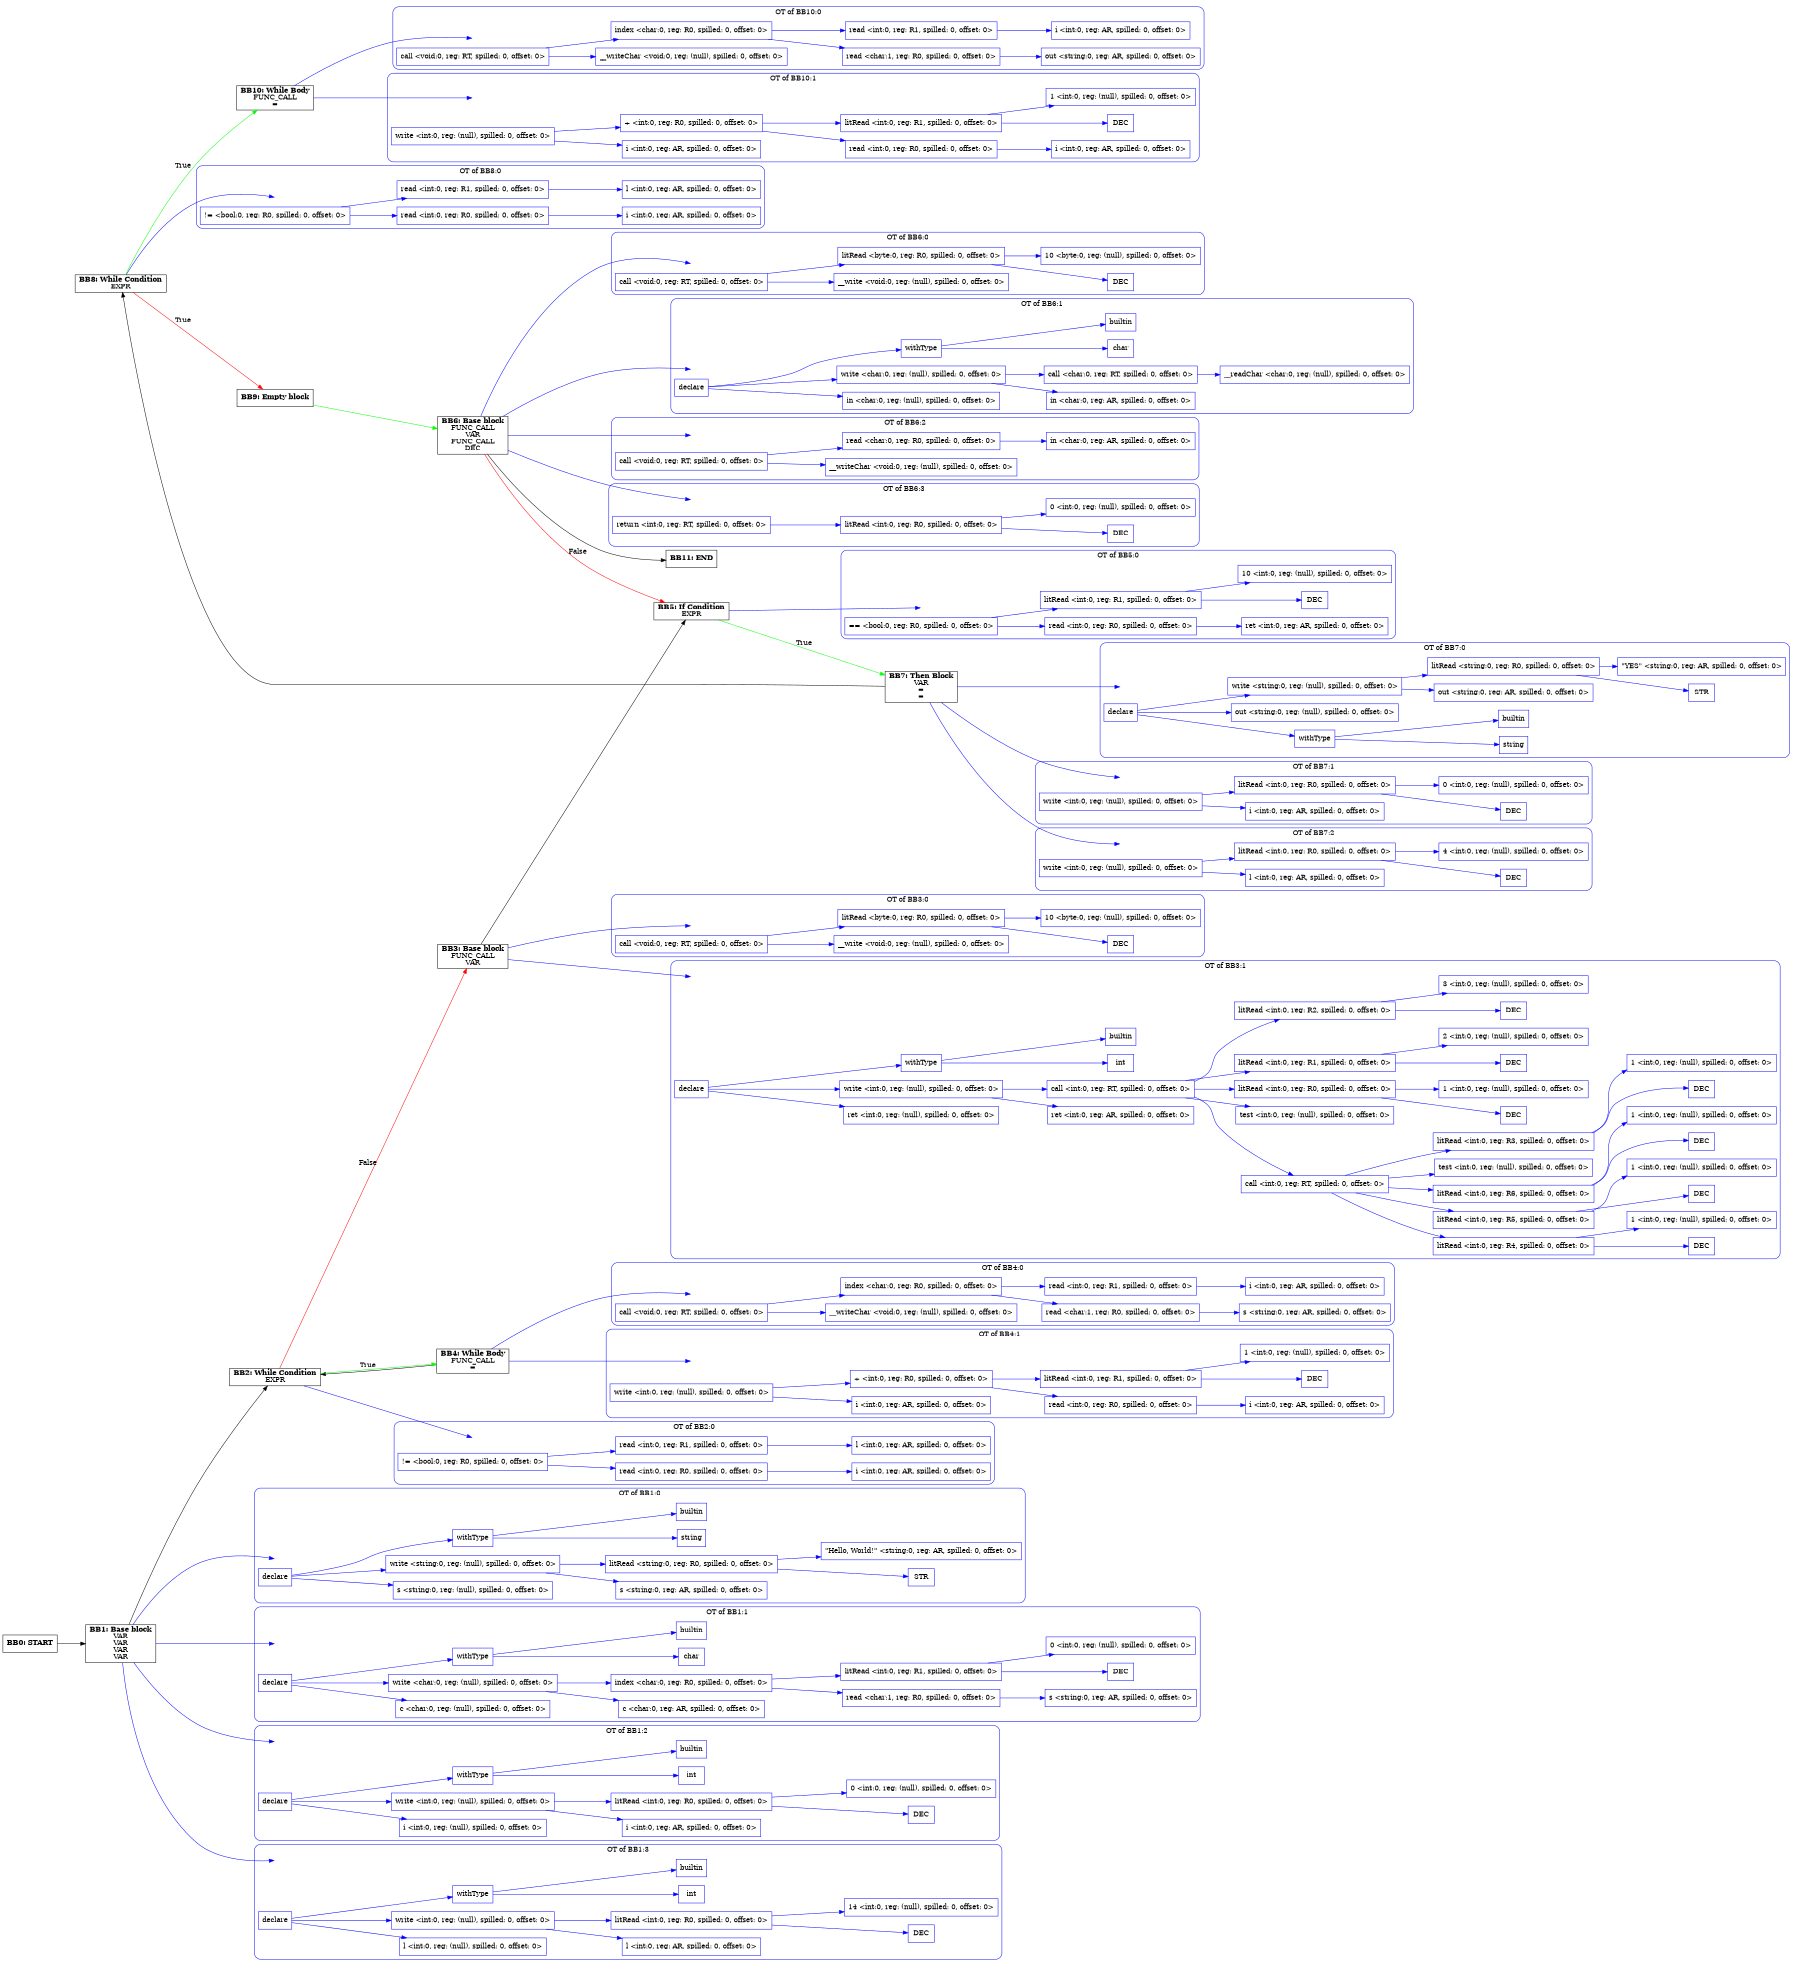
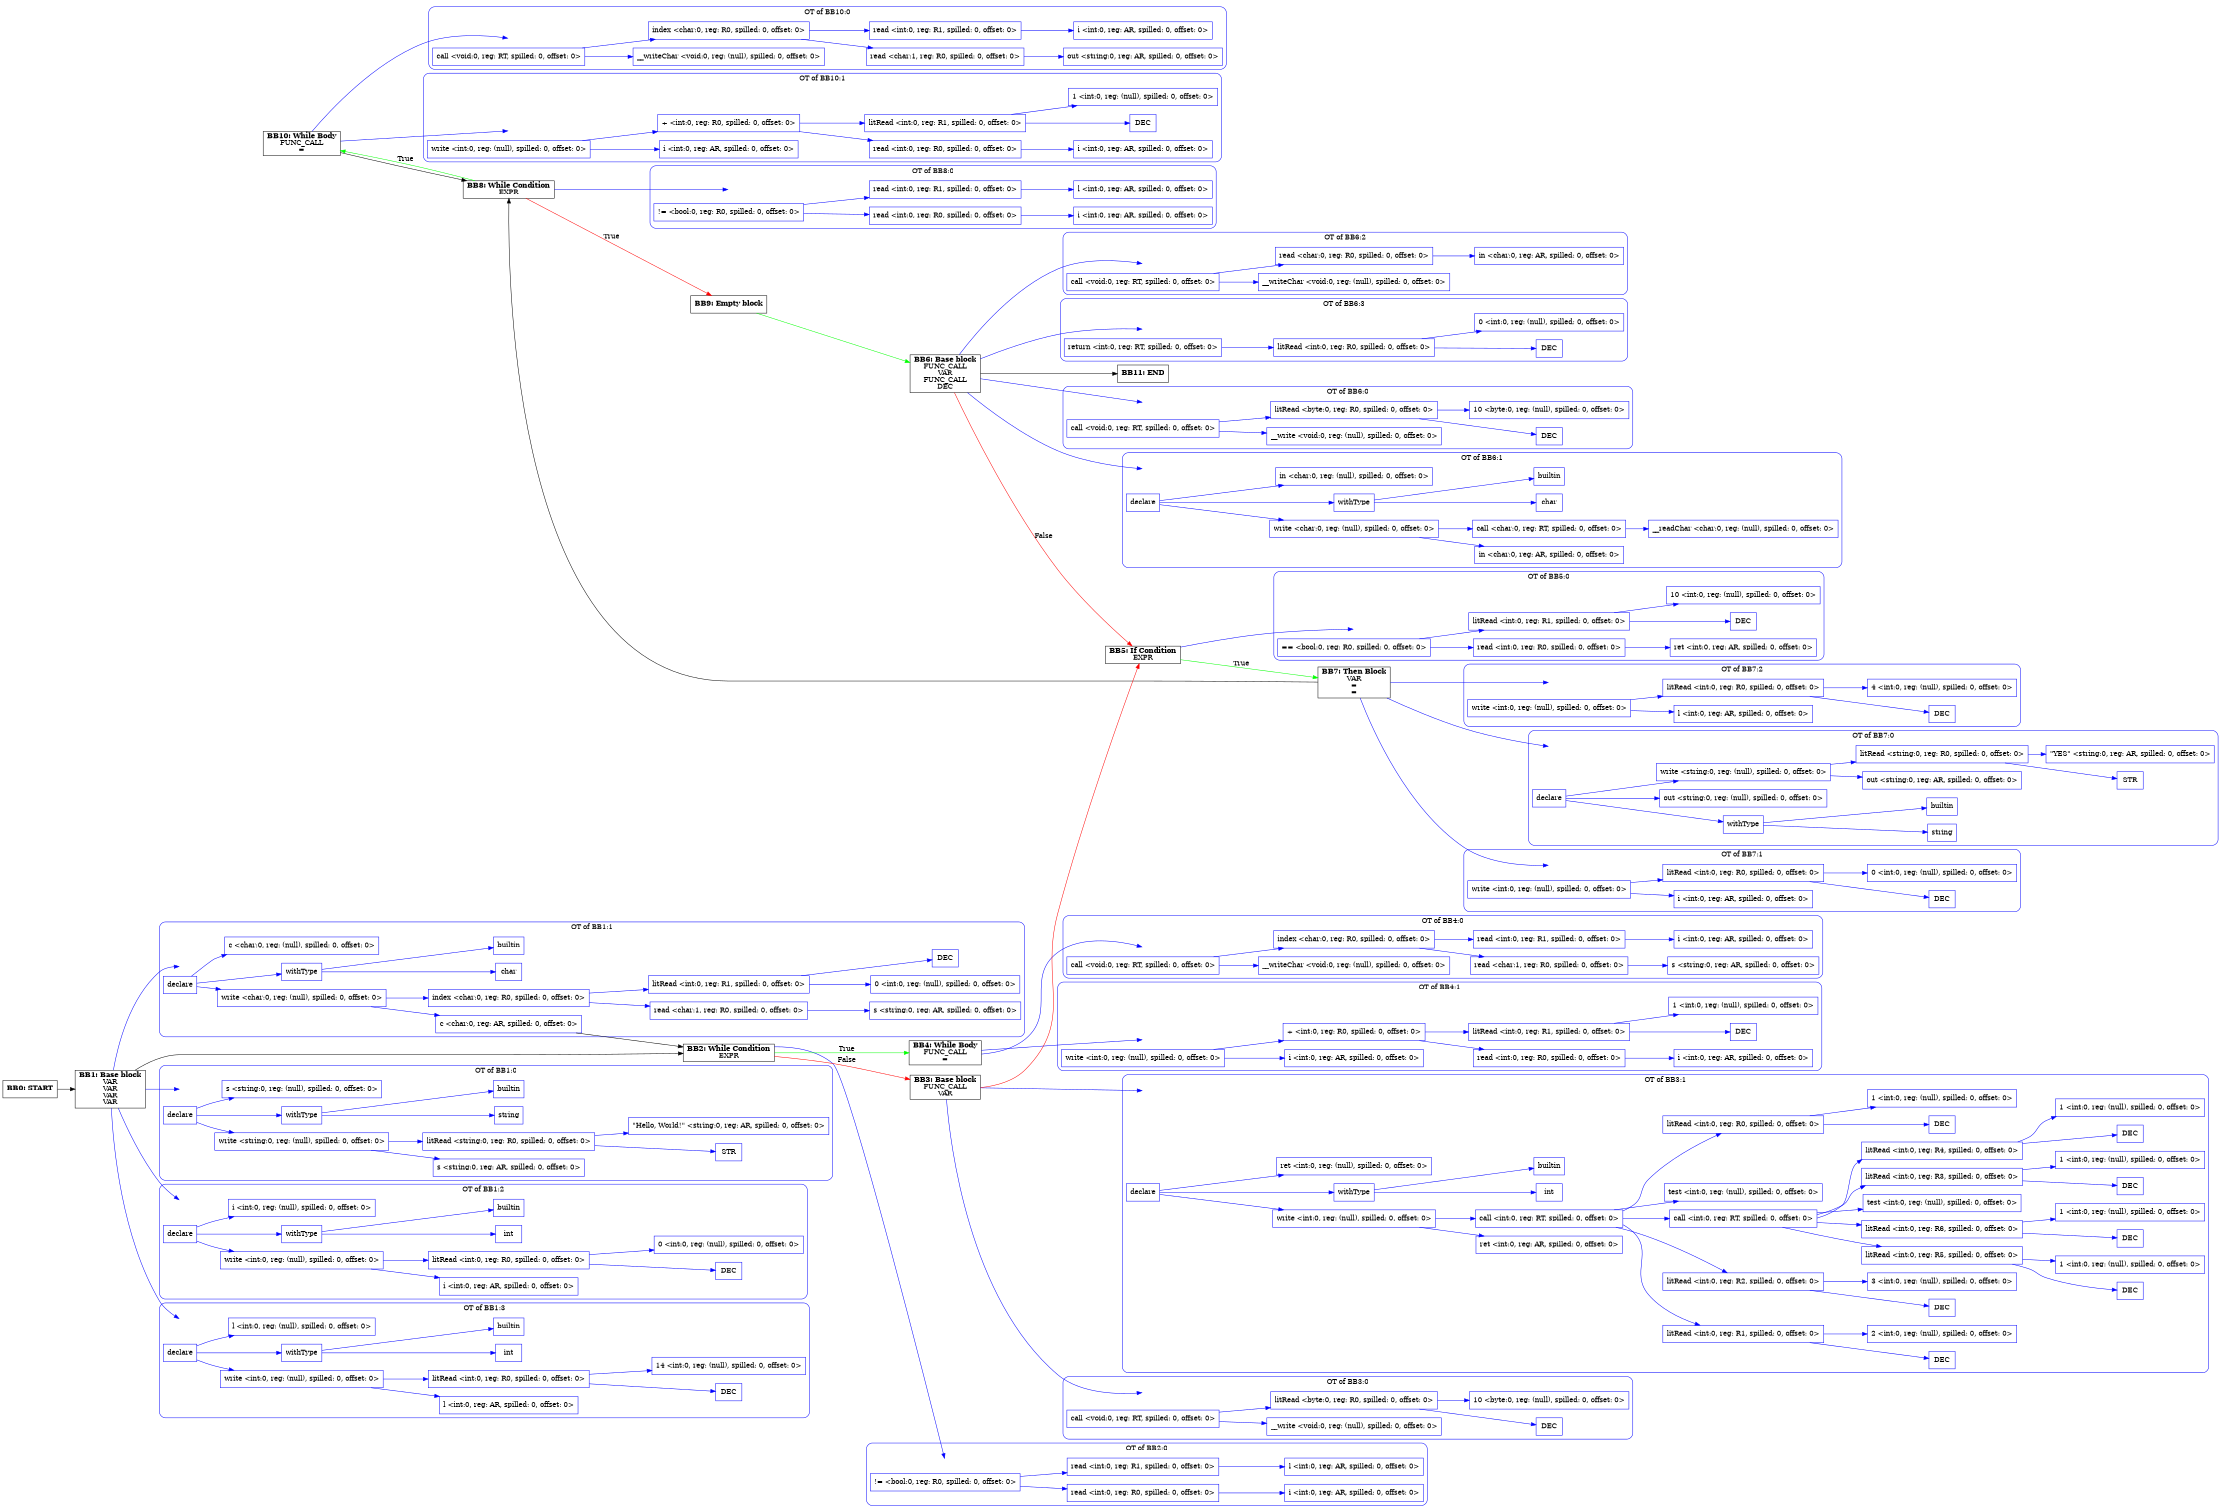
edge "BB10: While Body" -> "BB8: While Condition": added
edge "BB3: Base block" -> "BB5: If Condition": color black -> red
edge "BB4: While Body" -> "BB2: While Condition": now "c <char:0, reg: AR, spilled: 0, offset: 0>" -> "BB2: While Condition"
